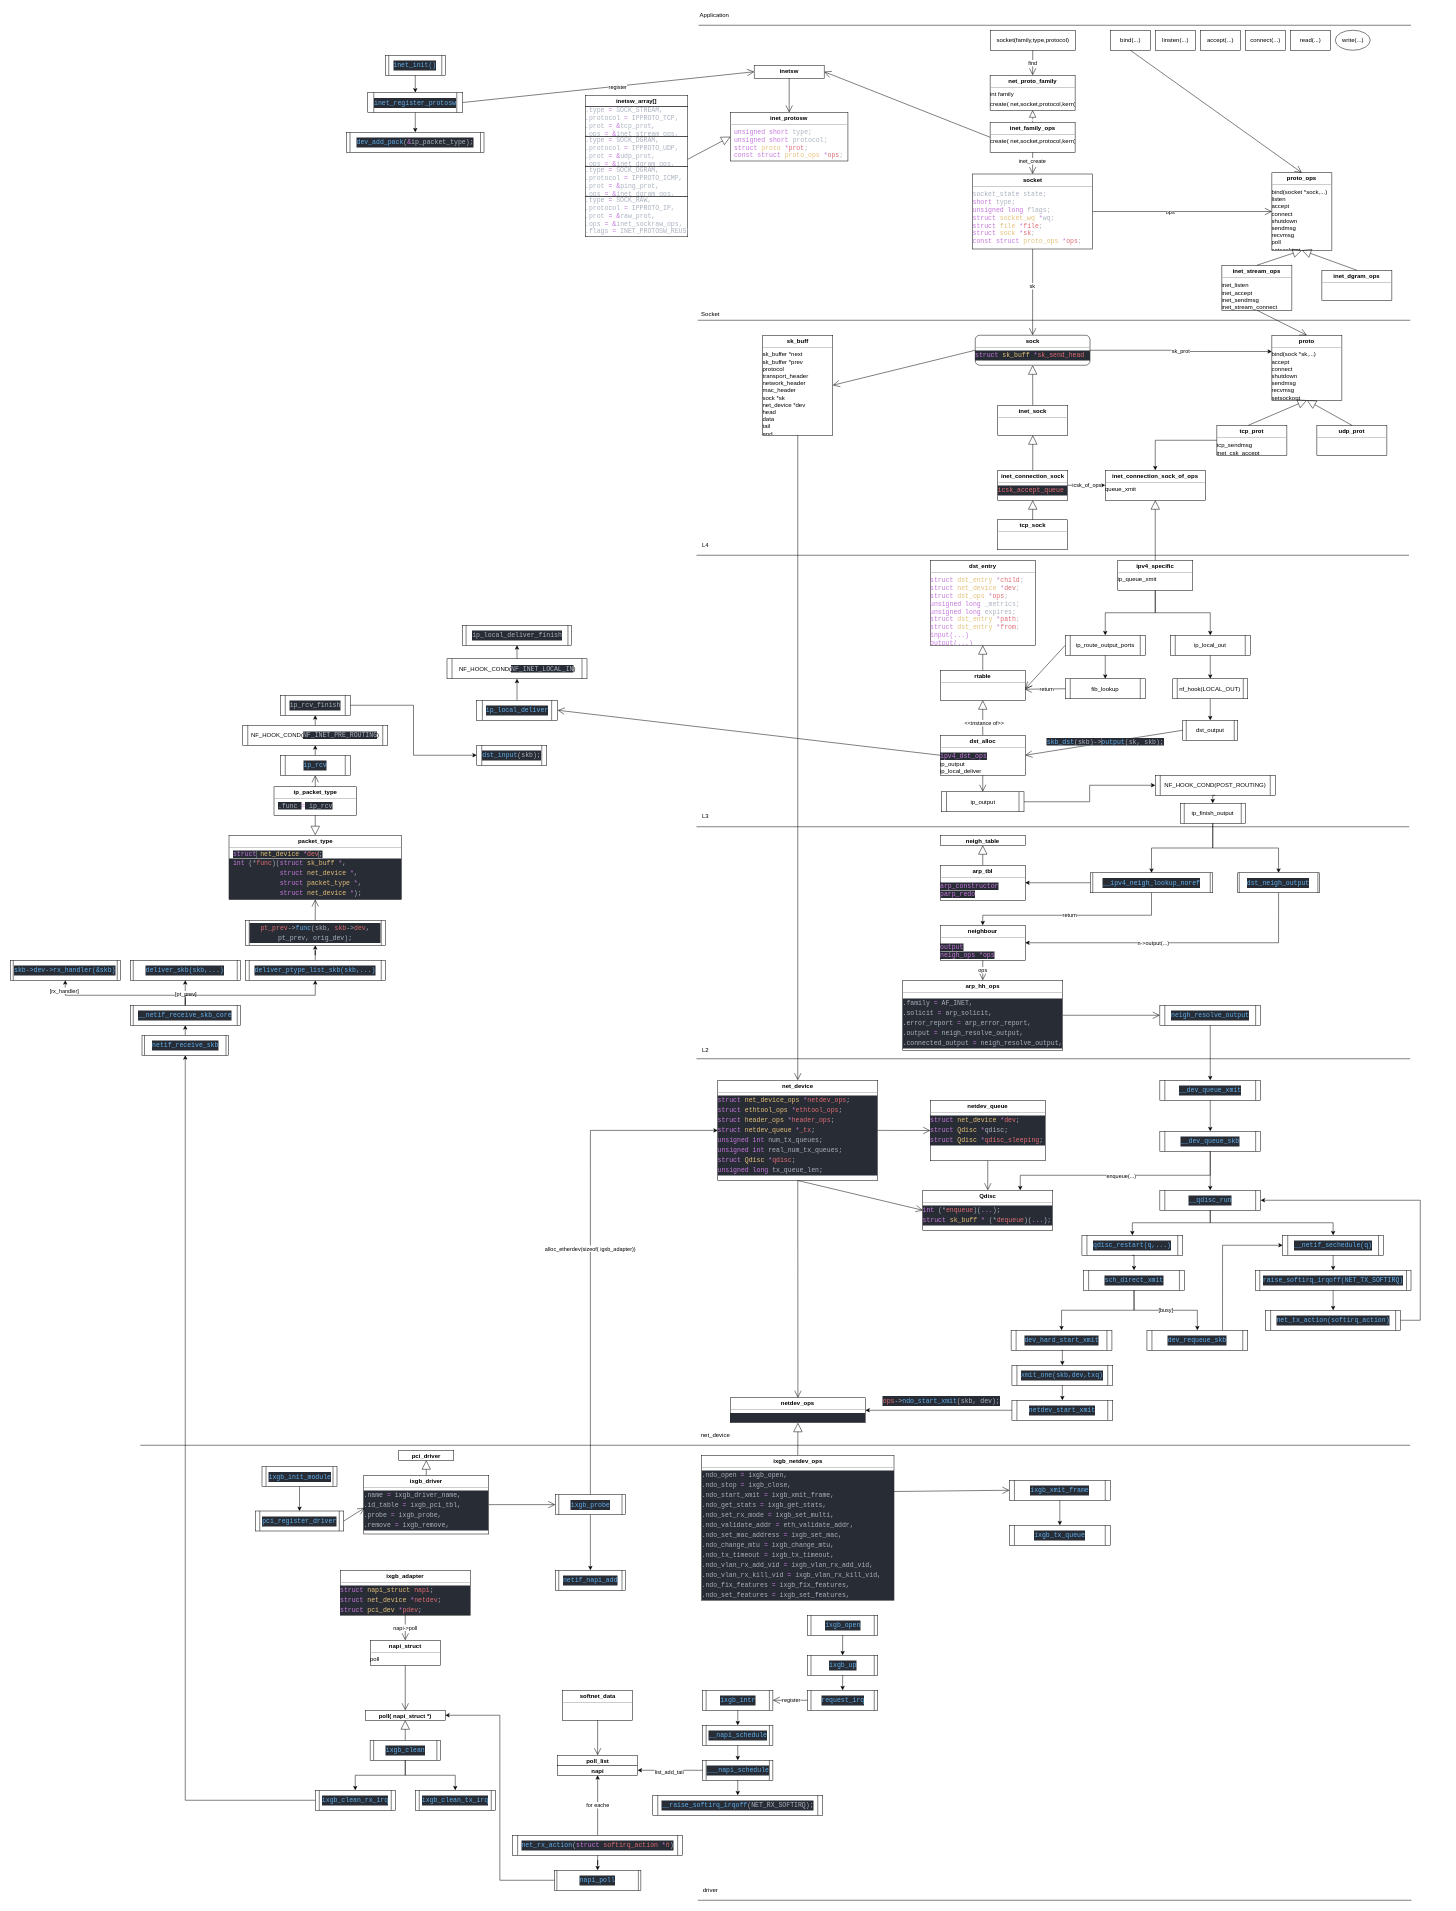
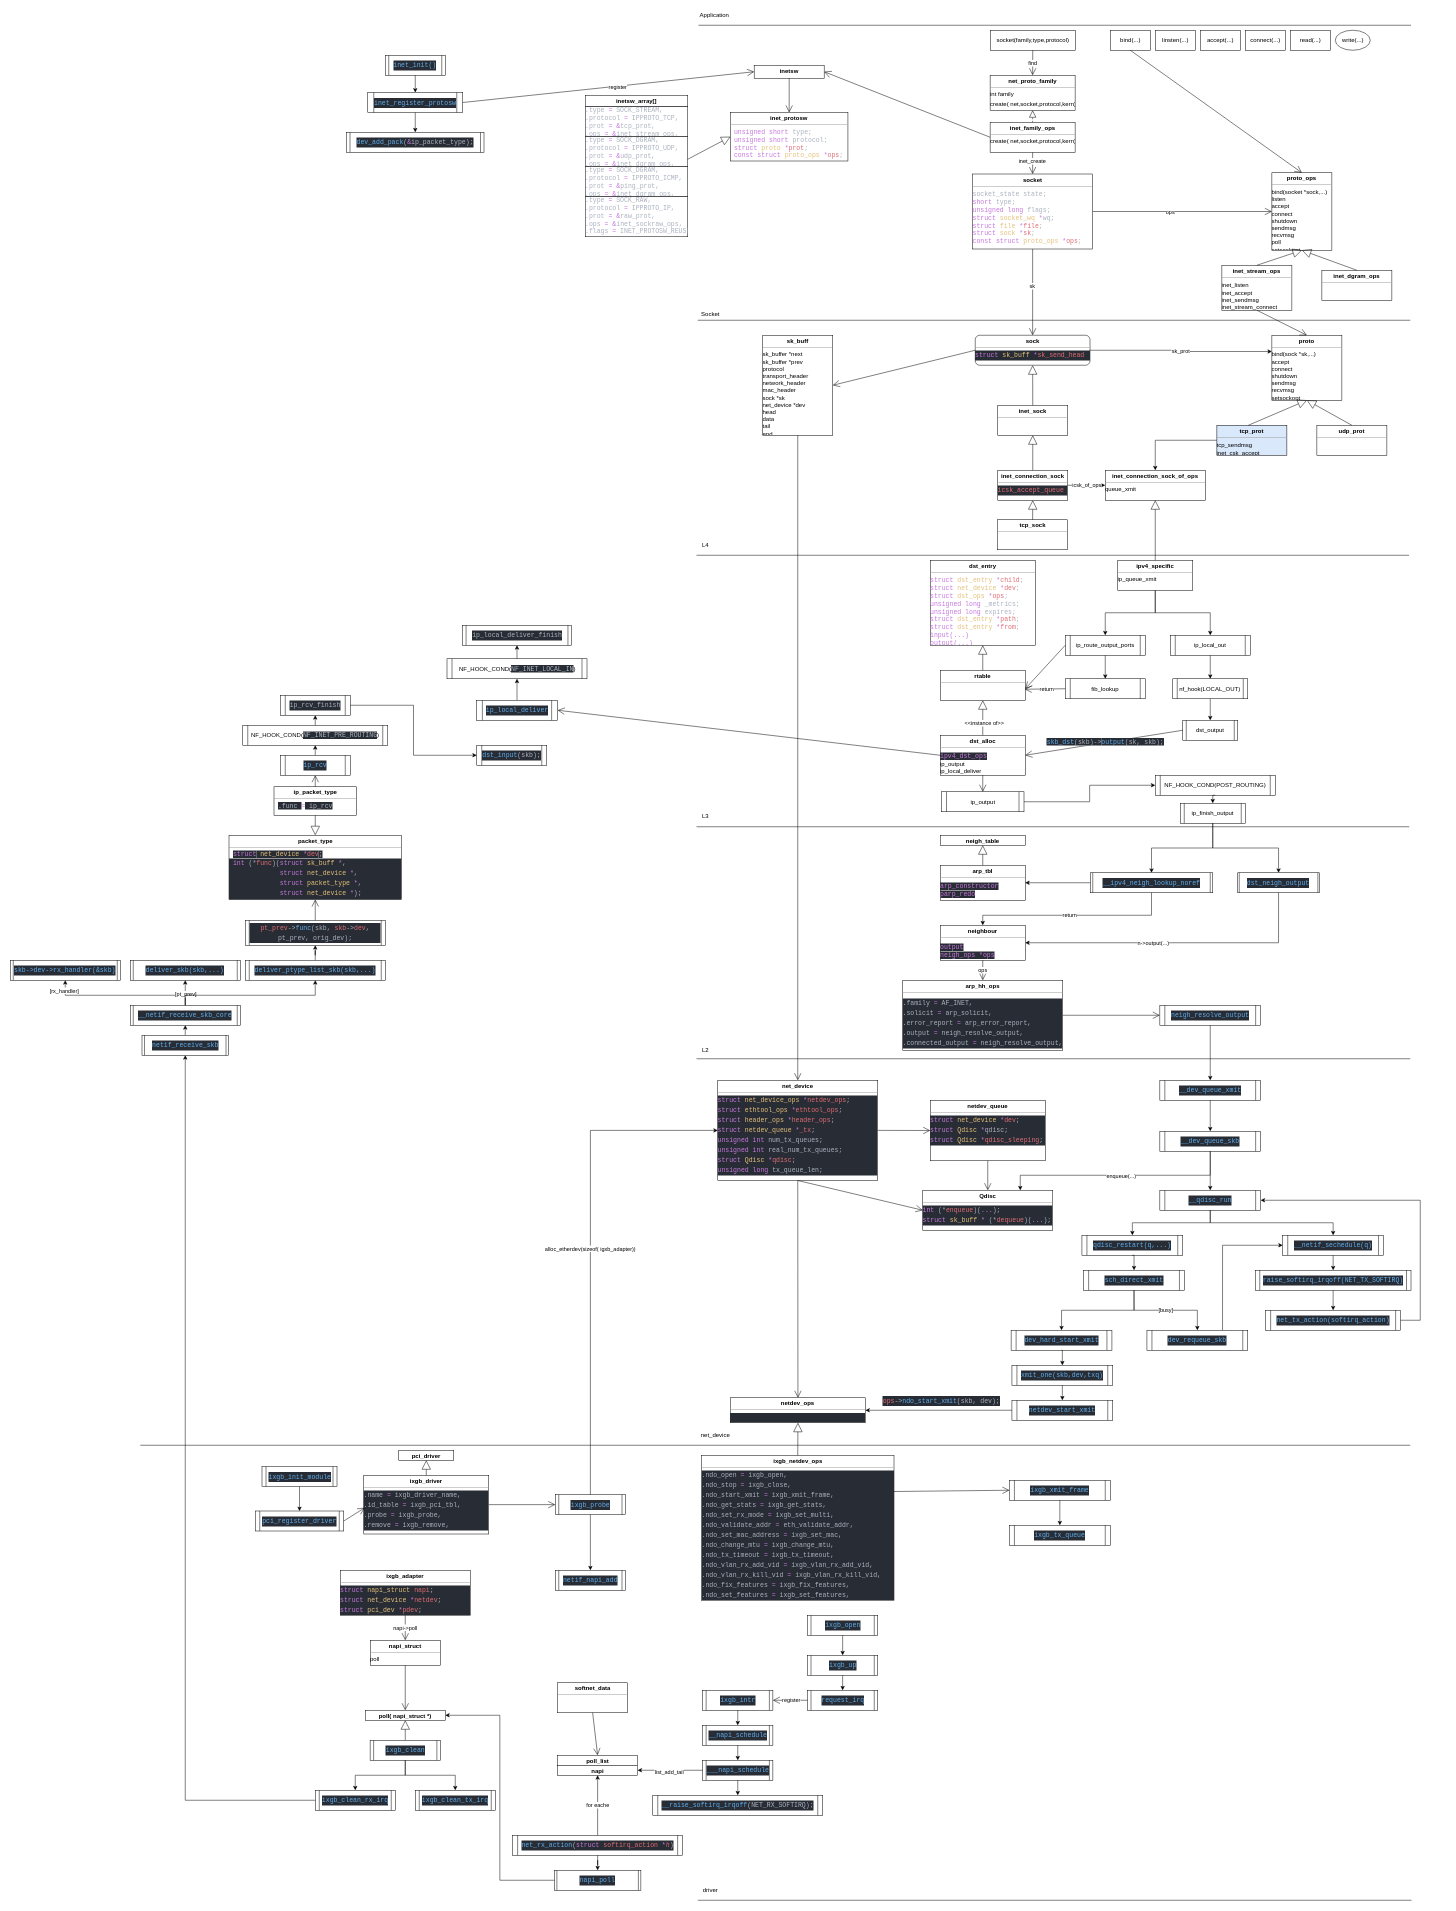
node "tcp_prot tcp_sendmsginet_csk_accept": fillcolor #ffffff -> #dae8fc
node "softnet_data": moved (598, 1705) -> (593, 1698)
